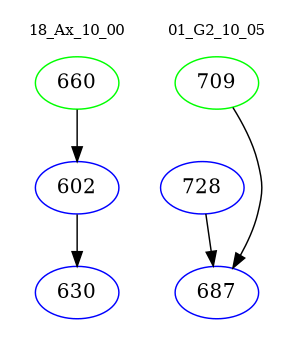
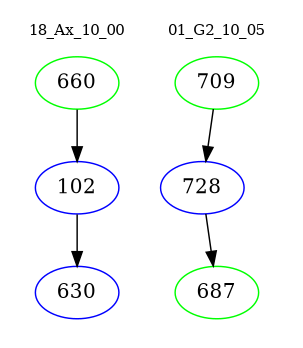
edge "709" -> "687": now "709" -> "728"
node "602": label "602" -> "102"
node "687": color blue -> green
